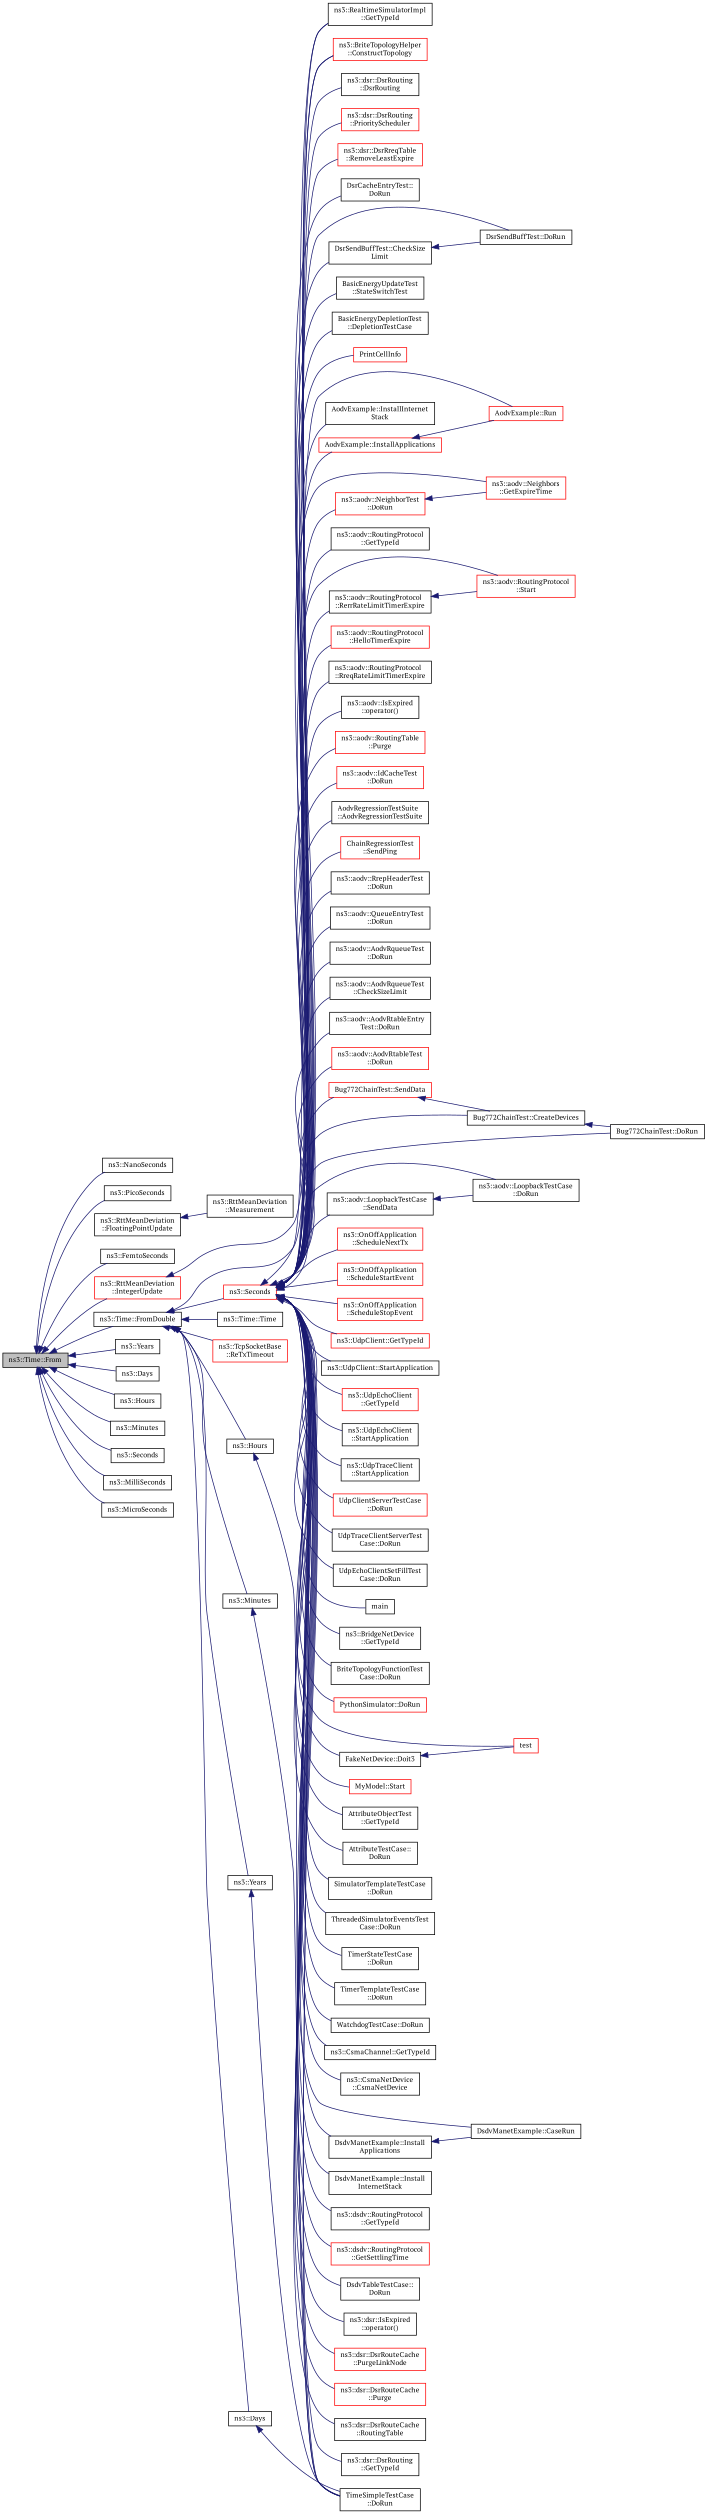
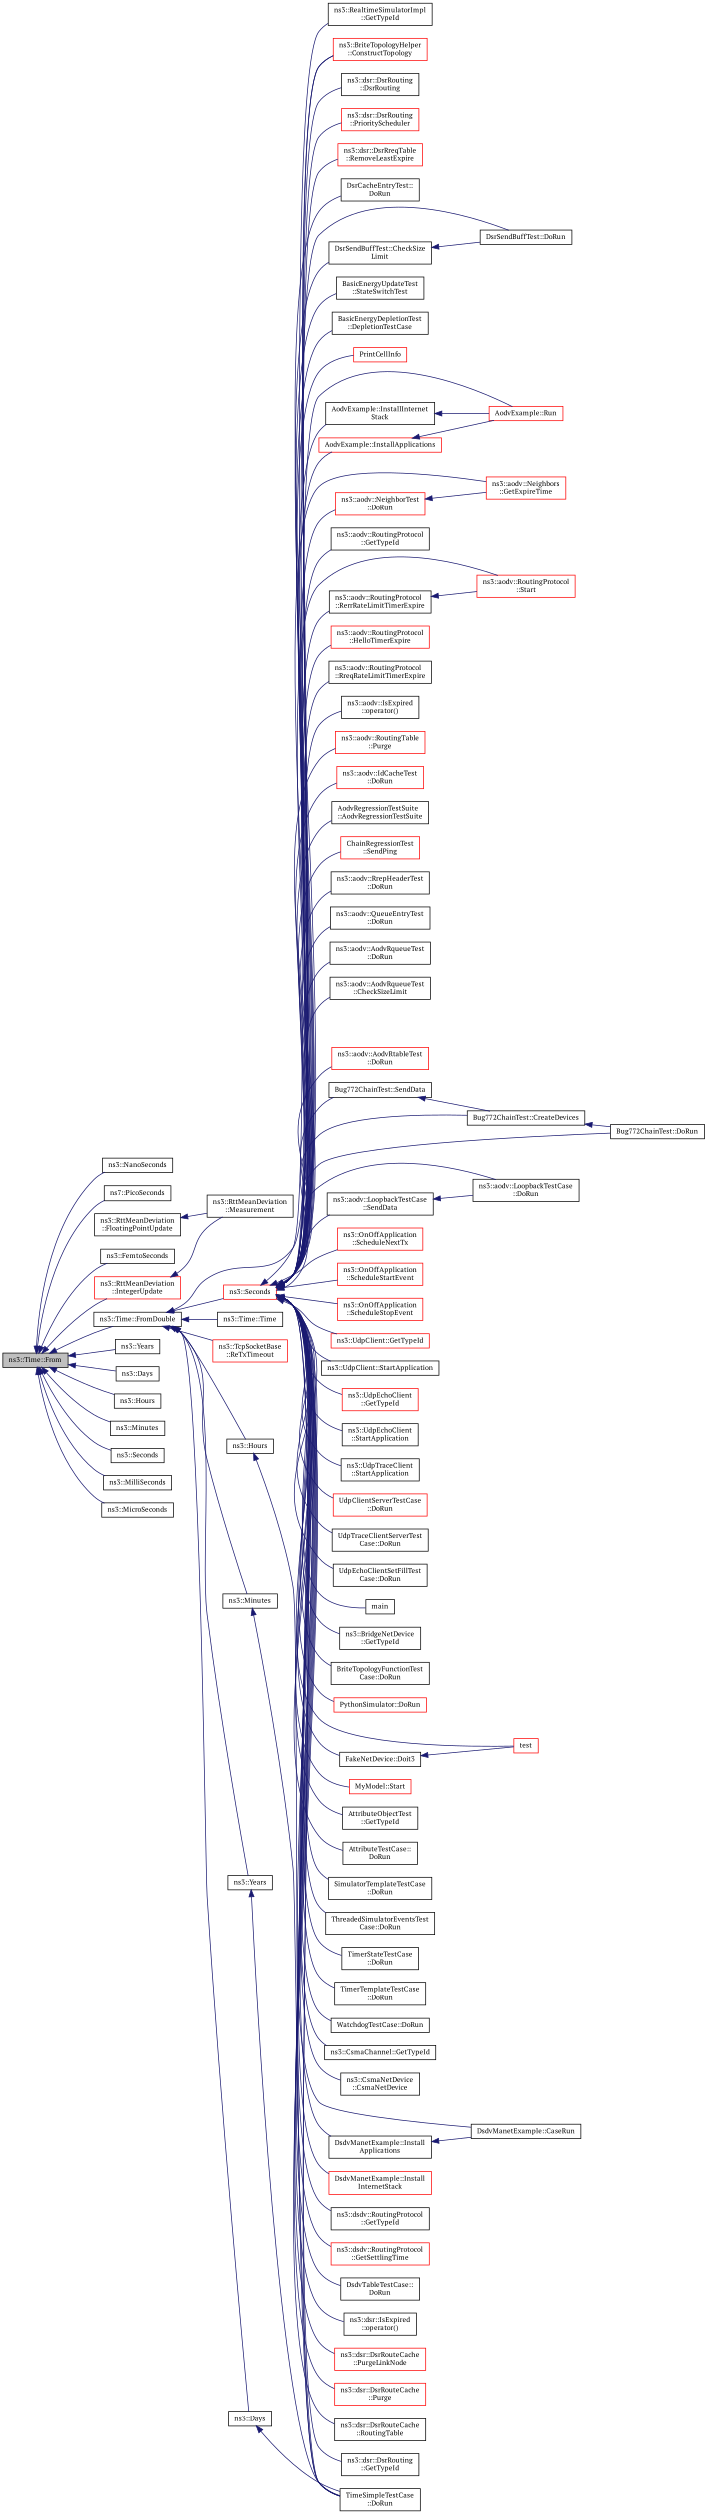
edge "AodvExample::Run" -> "AodvExample::InstallInternet Stack": added
edge "ns3::RealtimeSimulatorImpl ::GetTypeId" -> "ns3::RttMeanDeviation ::IntegerUpdate": now "ns3::RttMeanDeviation ::Measurement" -> "ns3::RttMeanDeviation ::IntegerUpdate"
node "ns3::aodv::AodvRtableEntry Test::DoRun": removed
node "Bug772ChainTest::SendData": color red -> black
node "ns3::PicoSeconds": label "ns3::PicoSeconds" -> "ns7::PicoSeconds"
node "DsdvManetExample::Install InternetStack": color black -> red
